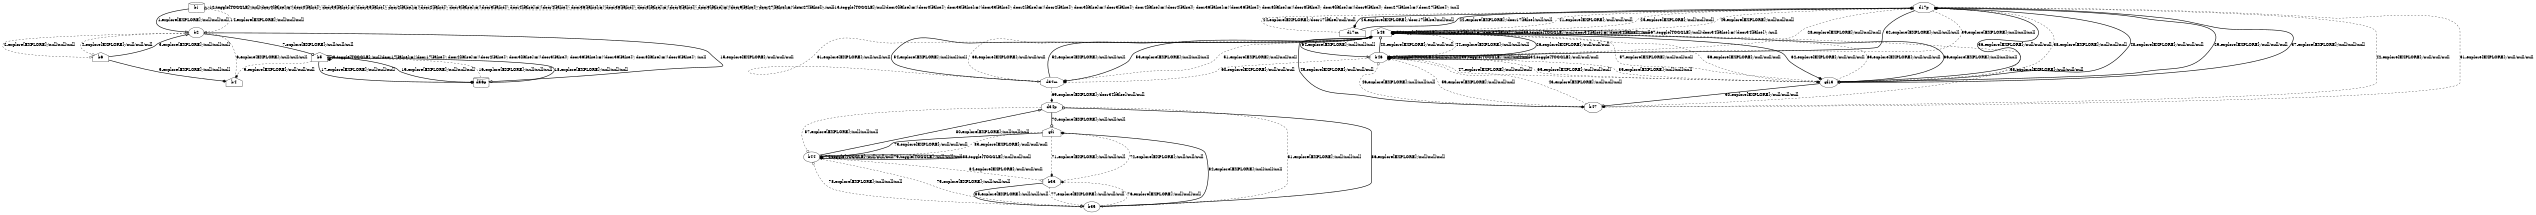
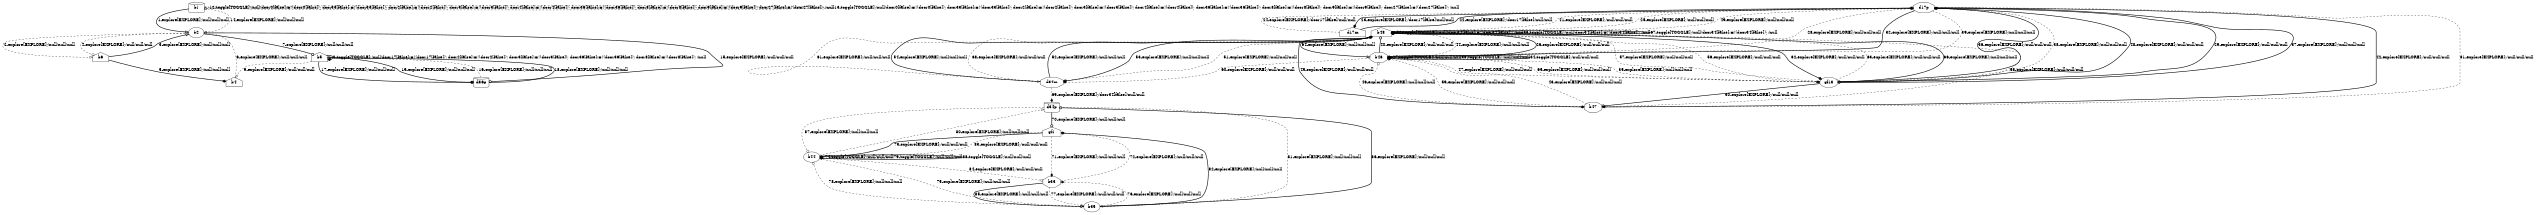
edge "b2" -> "d36p": arrowhead onormal -> odot
edge "b5" -> "b4": arrowhead diamond -> onormal
edge "d17p" -> "b47": style dashed -> bold
node "d34p": shape octagon -> cylinder
edge "b44" -> "d34p": style bold -> dashed
